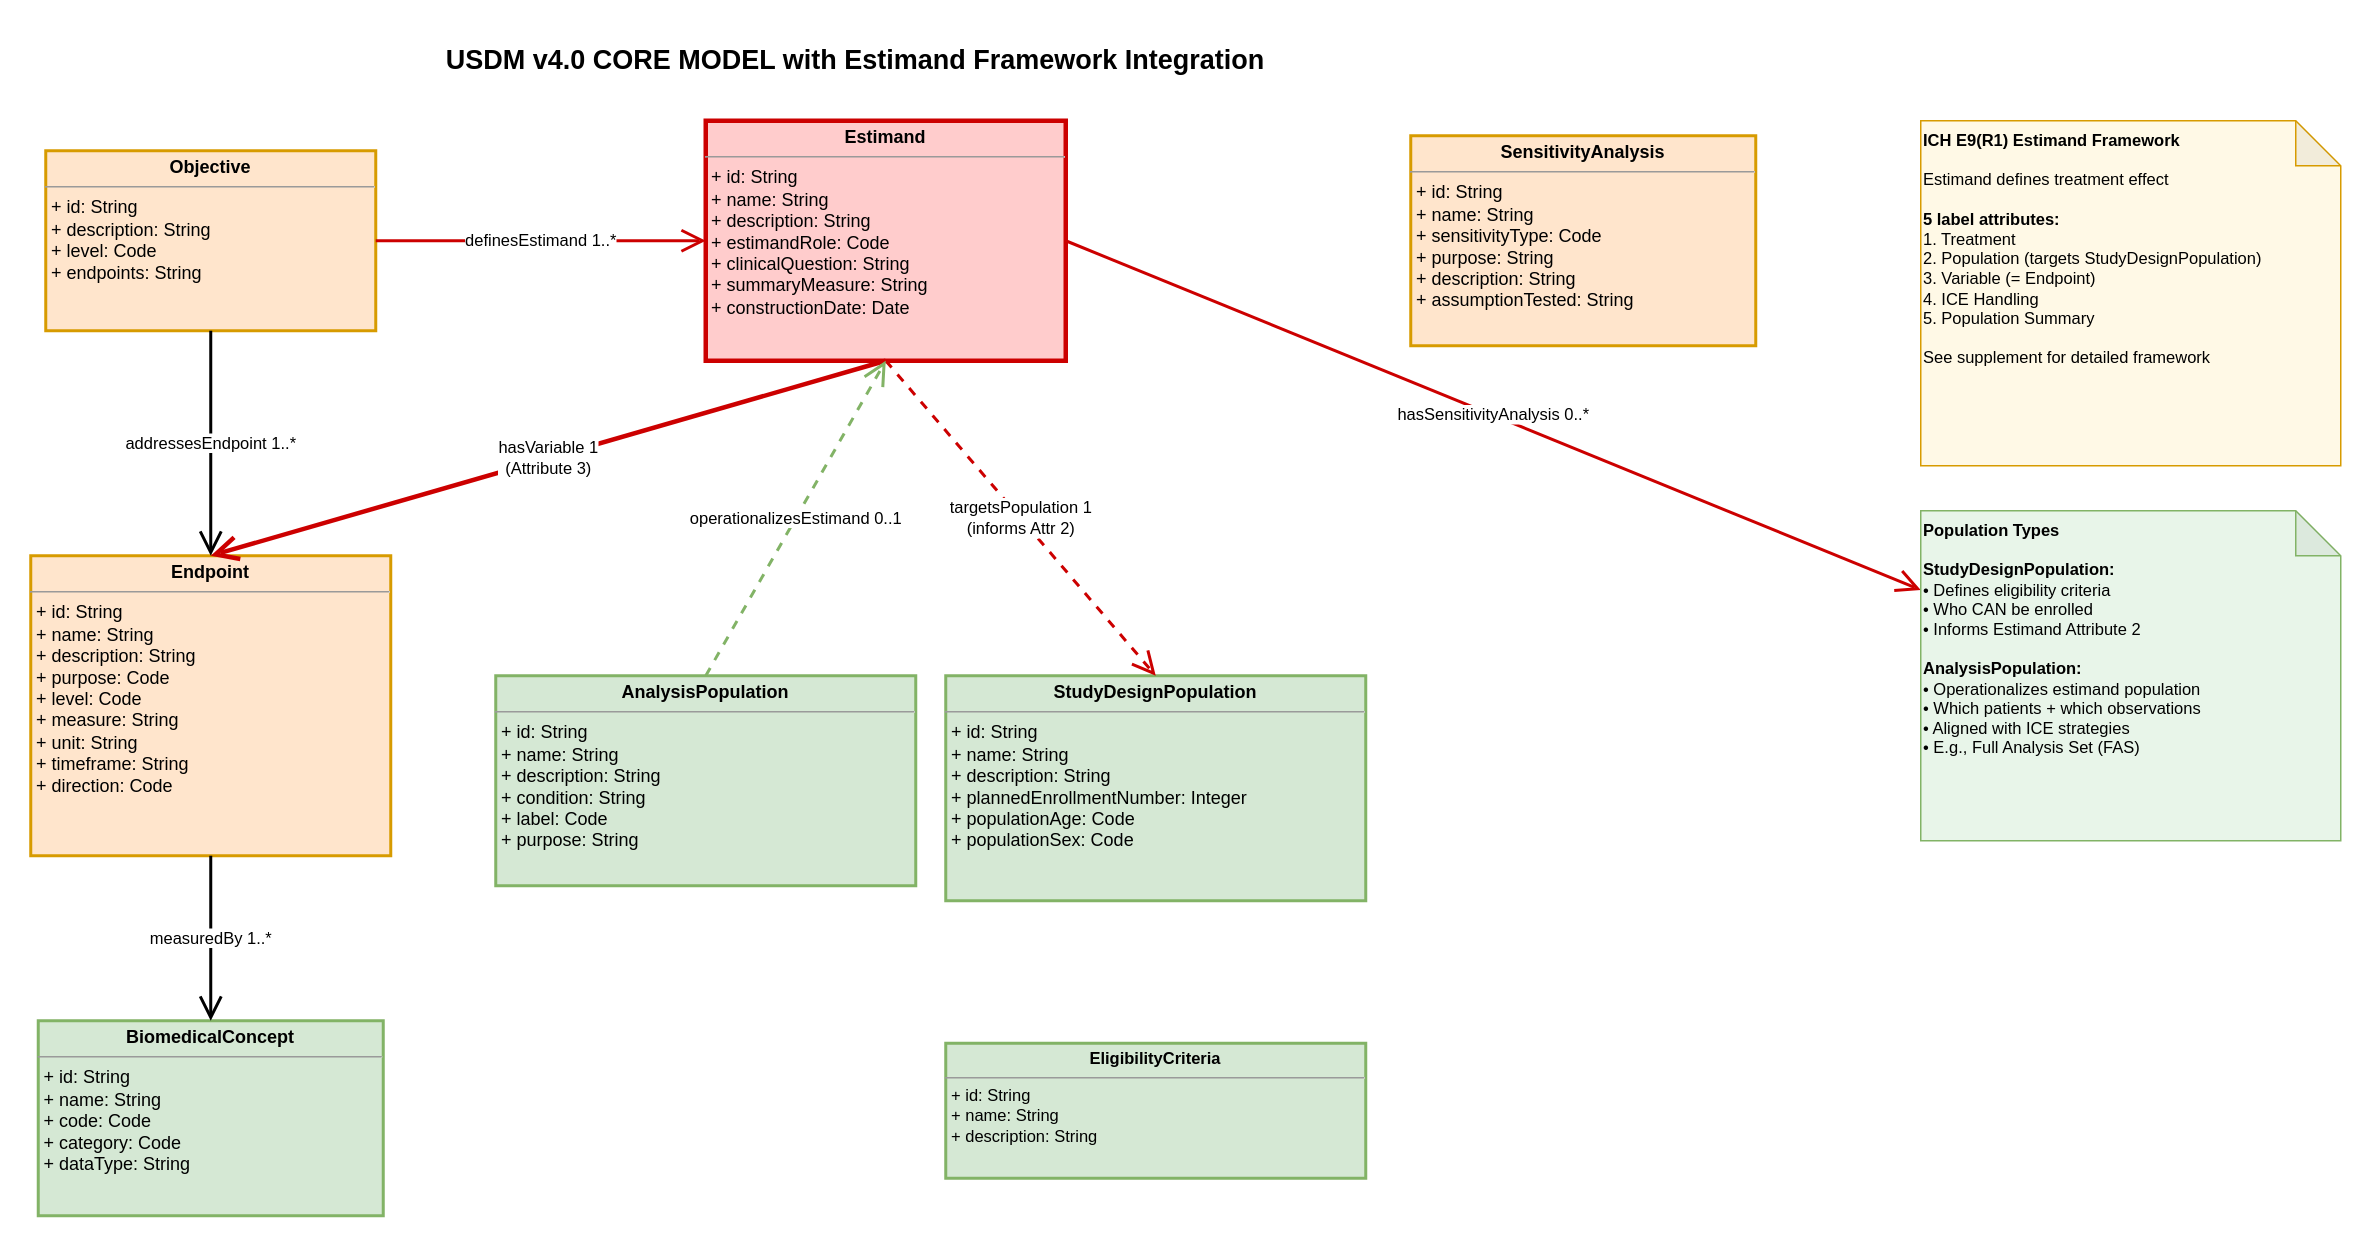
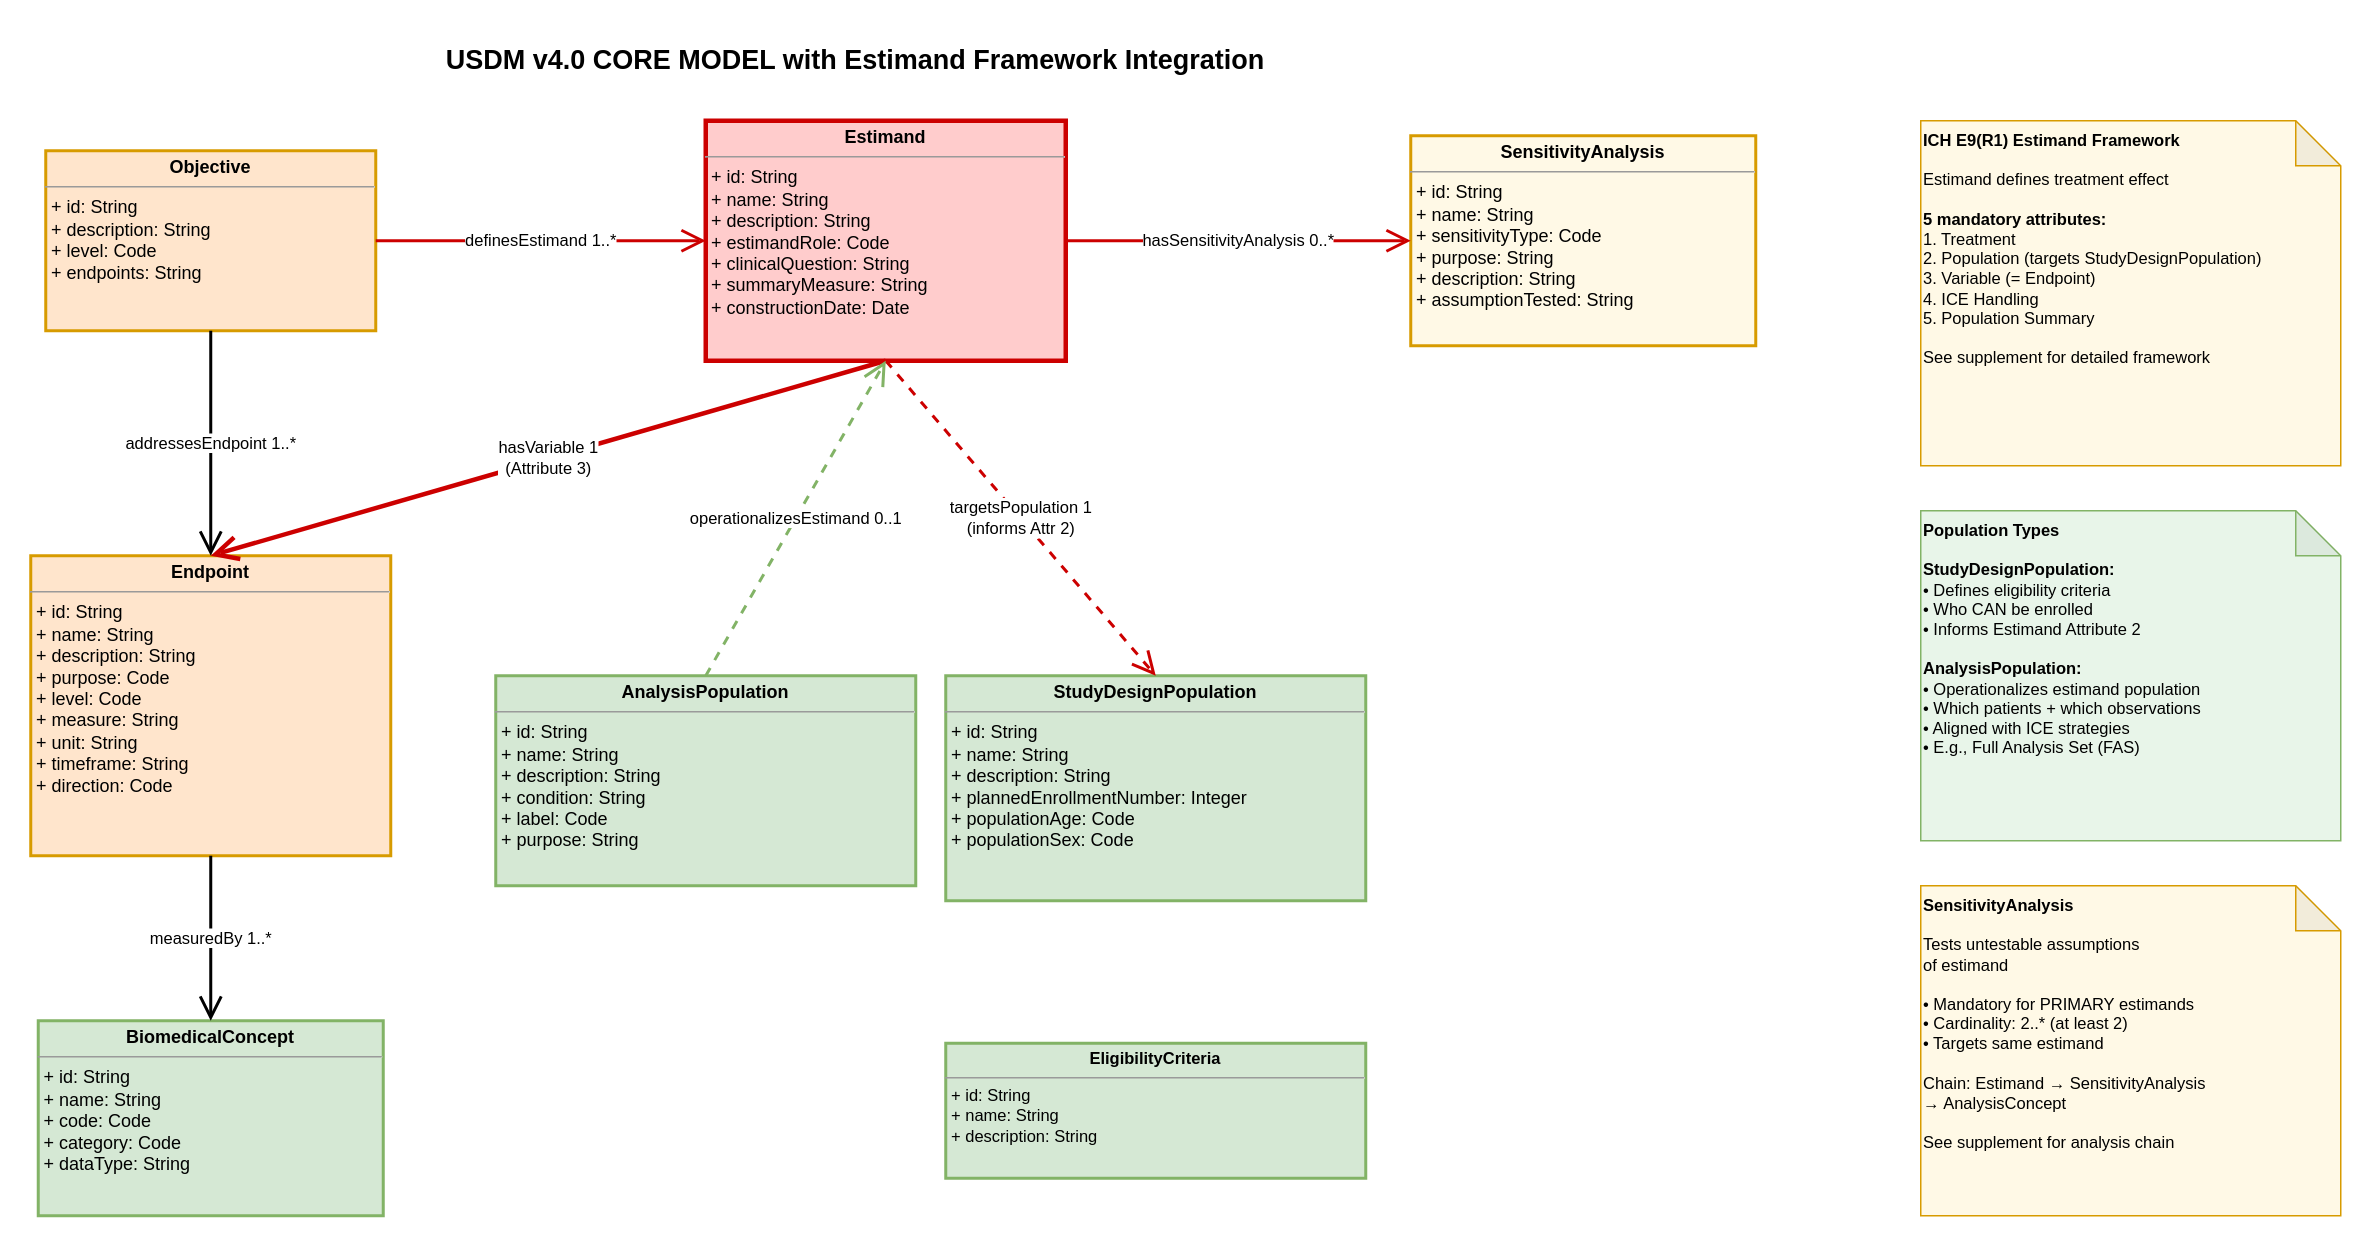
node "ICH E9(R1) Estimand Framework Estimand defines treatment effect 5 label attributes: 1. Treatment 2. Population (targets StudyDesignPopulation) 3. Variable (= Endpoint) 4. ICE Handling 5. Population Summary See supplement for detailed framework": label "ICH E9(R1) Estimand Framework Estimand defines treatment effect 5 label attributes: 1. Treatment 2. Population (targets StudyDesignPopulation) 3. Variable (= Endpoint) 4. ICE Handling 5. Population Summary See supplement for detailed framework" -> "ICH E9(R1) Estimand Framework Estimand defines treatment effect 5 mandatory attributes: 1. Treatment 2. Population (targets StudyDesignPopulation) 3. Variable (= Endpoint) 4. ICE Handling 5. Population Summary See supplement for detailed framework"
node "SensitivityAnalysis + id: String + name: String + sensitivityType: Code + purpose: String + description: String + assumptionTested: String": fillcolor #ffe5cc -> #fff9e6
edge "Estimand + id: String + name: String + description: String + estimandRole: Code + clinicalQuestion: String + summaryMeasure: String + constructionDate: Date" -> "Population Types StudyDesignPopulation: • Defines eligibility criteria • Who CAN be enrolled • Informs Estimand Attribute 2 AnalysisPopulation: • Operationalizes estimand population • Which patients + which observations • Aligned with ICE strategies • E.g., Full Analysis Set (FAS)": now "Estimand + id: String + name: String + description: String + estimandRole: Code + clinicalQuestion: String + summaryMeasure: String + constructionDate: Date" -> "SensitivityAnalysis + id: String + name: String + sensitivityType: Code + purpose: String + description: String + assumptionTested: String"
node "SensitivityAnalysis Tests untestable assumptions of estimand • Mandatory for PRIMARY estimands • Cardinality: 2..* (at least 2) • Targets same estimand Chain: Estimand → SensitivityAnalysis → AnalysisConcept See supplement for analysis chain": added
